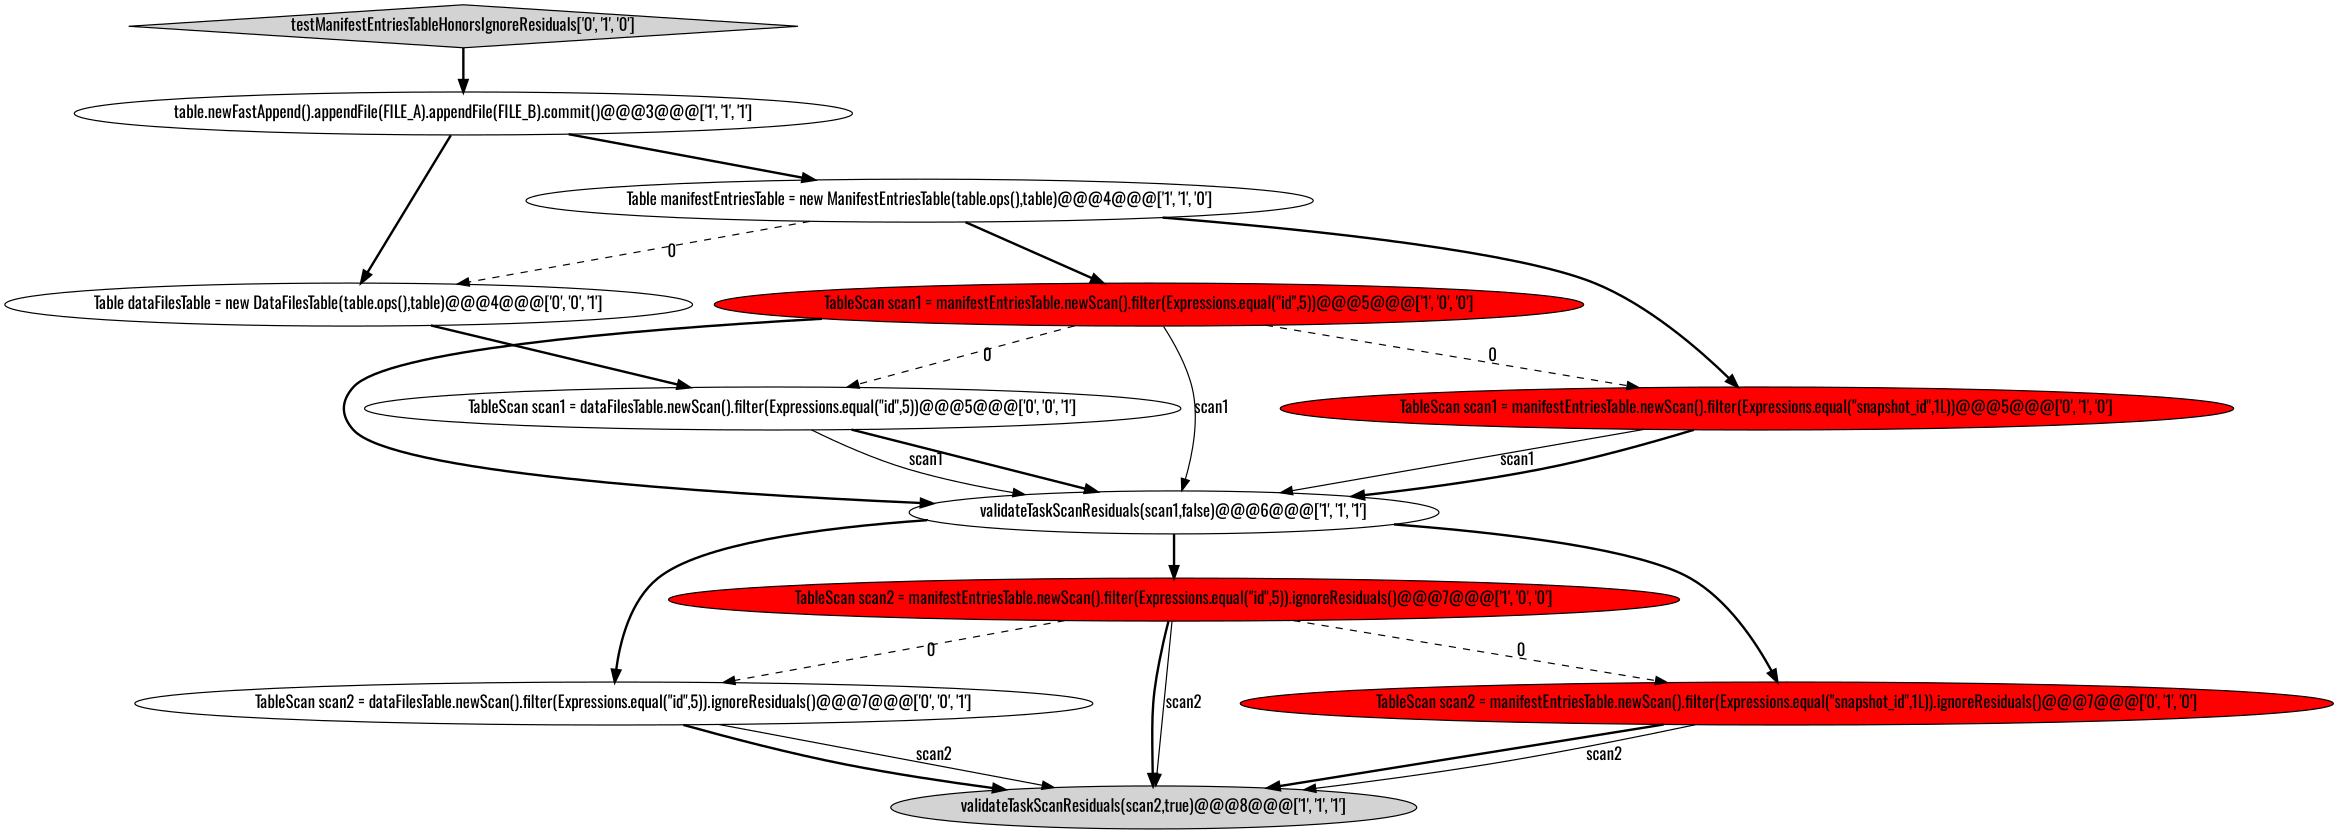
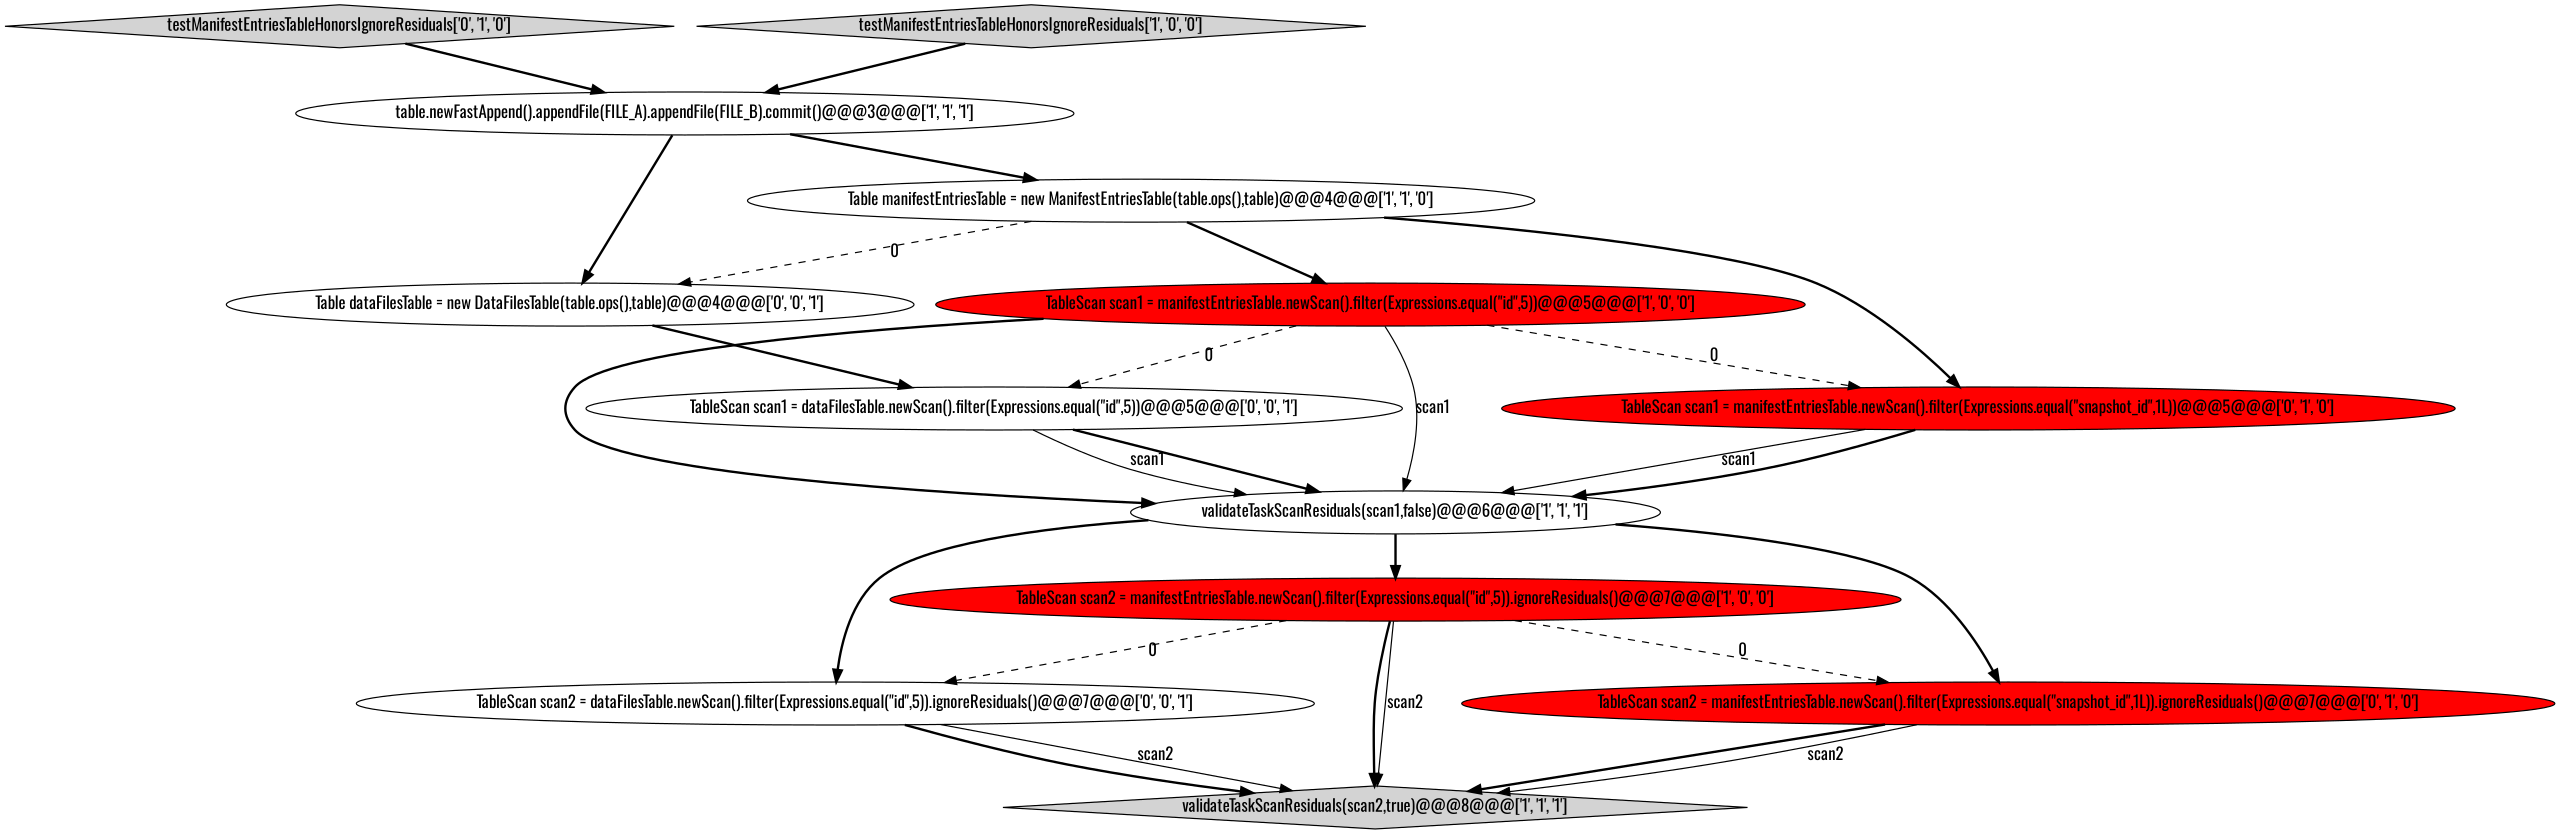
node "testManifestEntriesTableHonorsIgnoreResiduals['1', '0', '0']": added
node "validateTaskScanResiduals(scan2,true)@@@8@@@['1', '1', '1']": shape ellipse -> diamond
